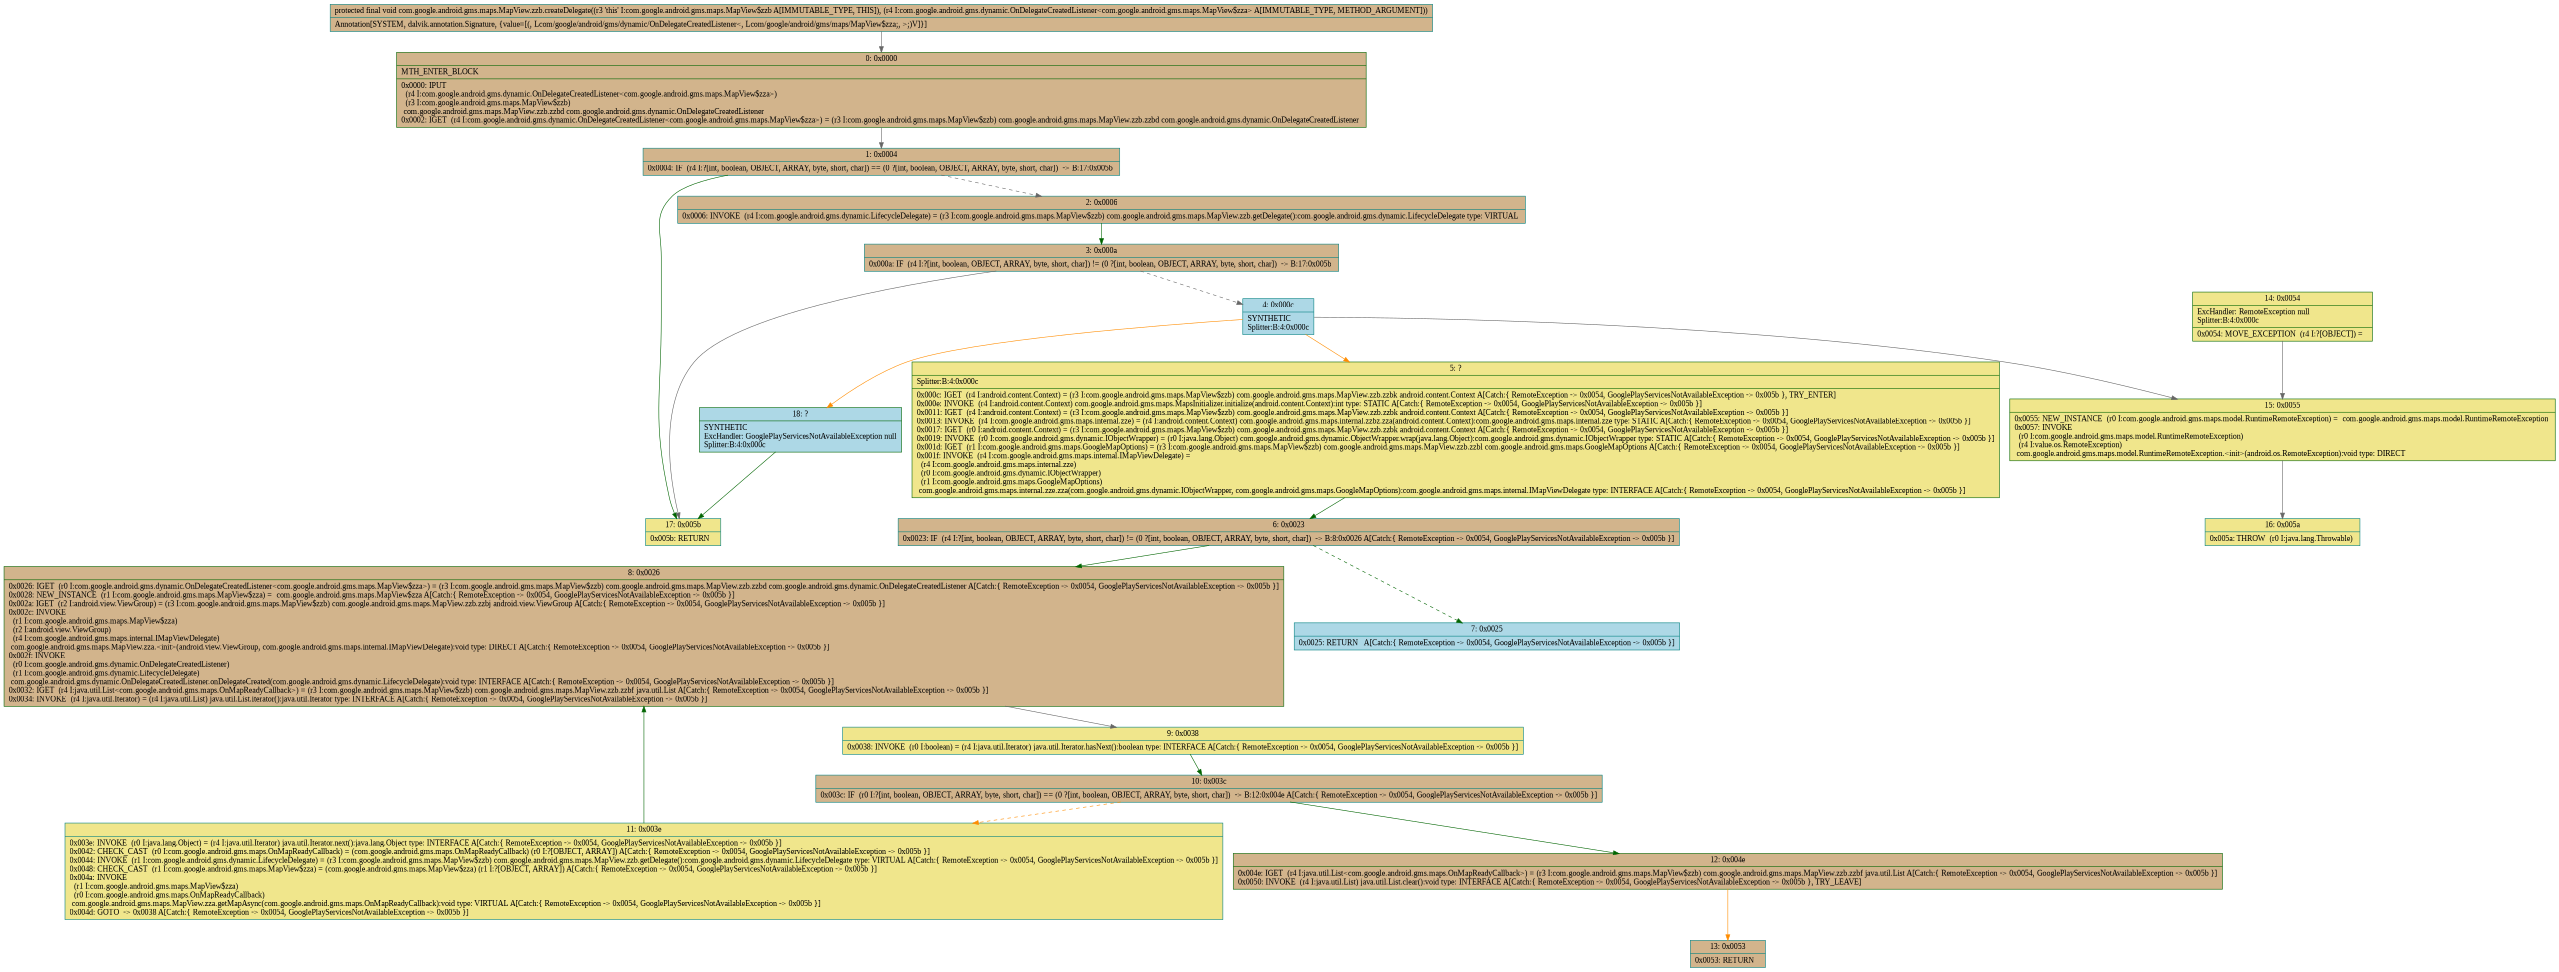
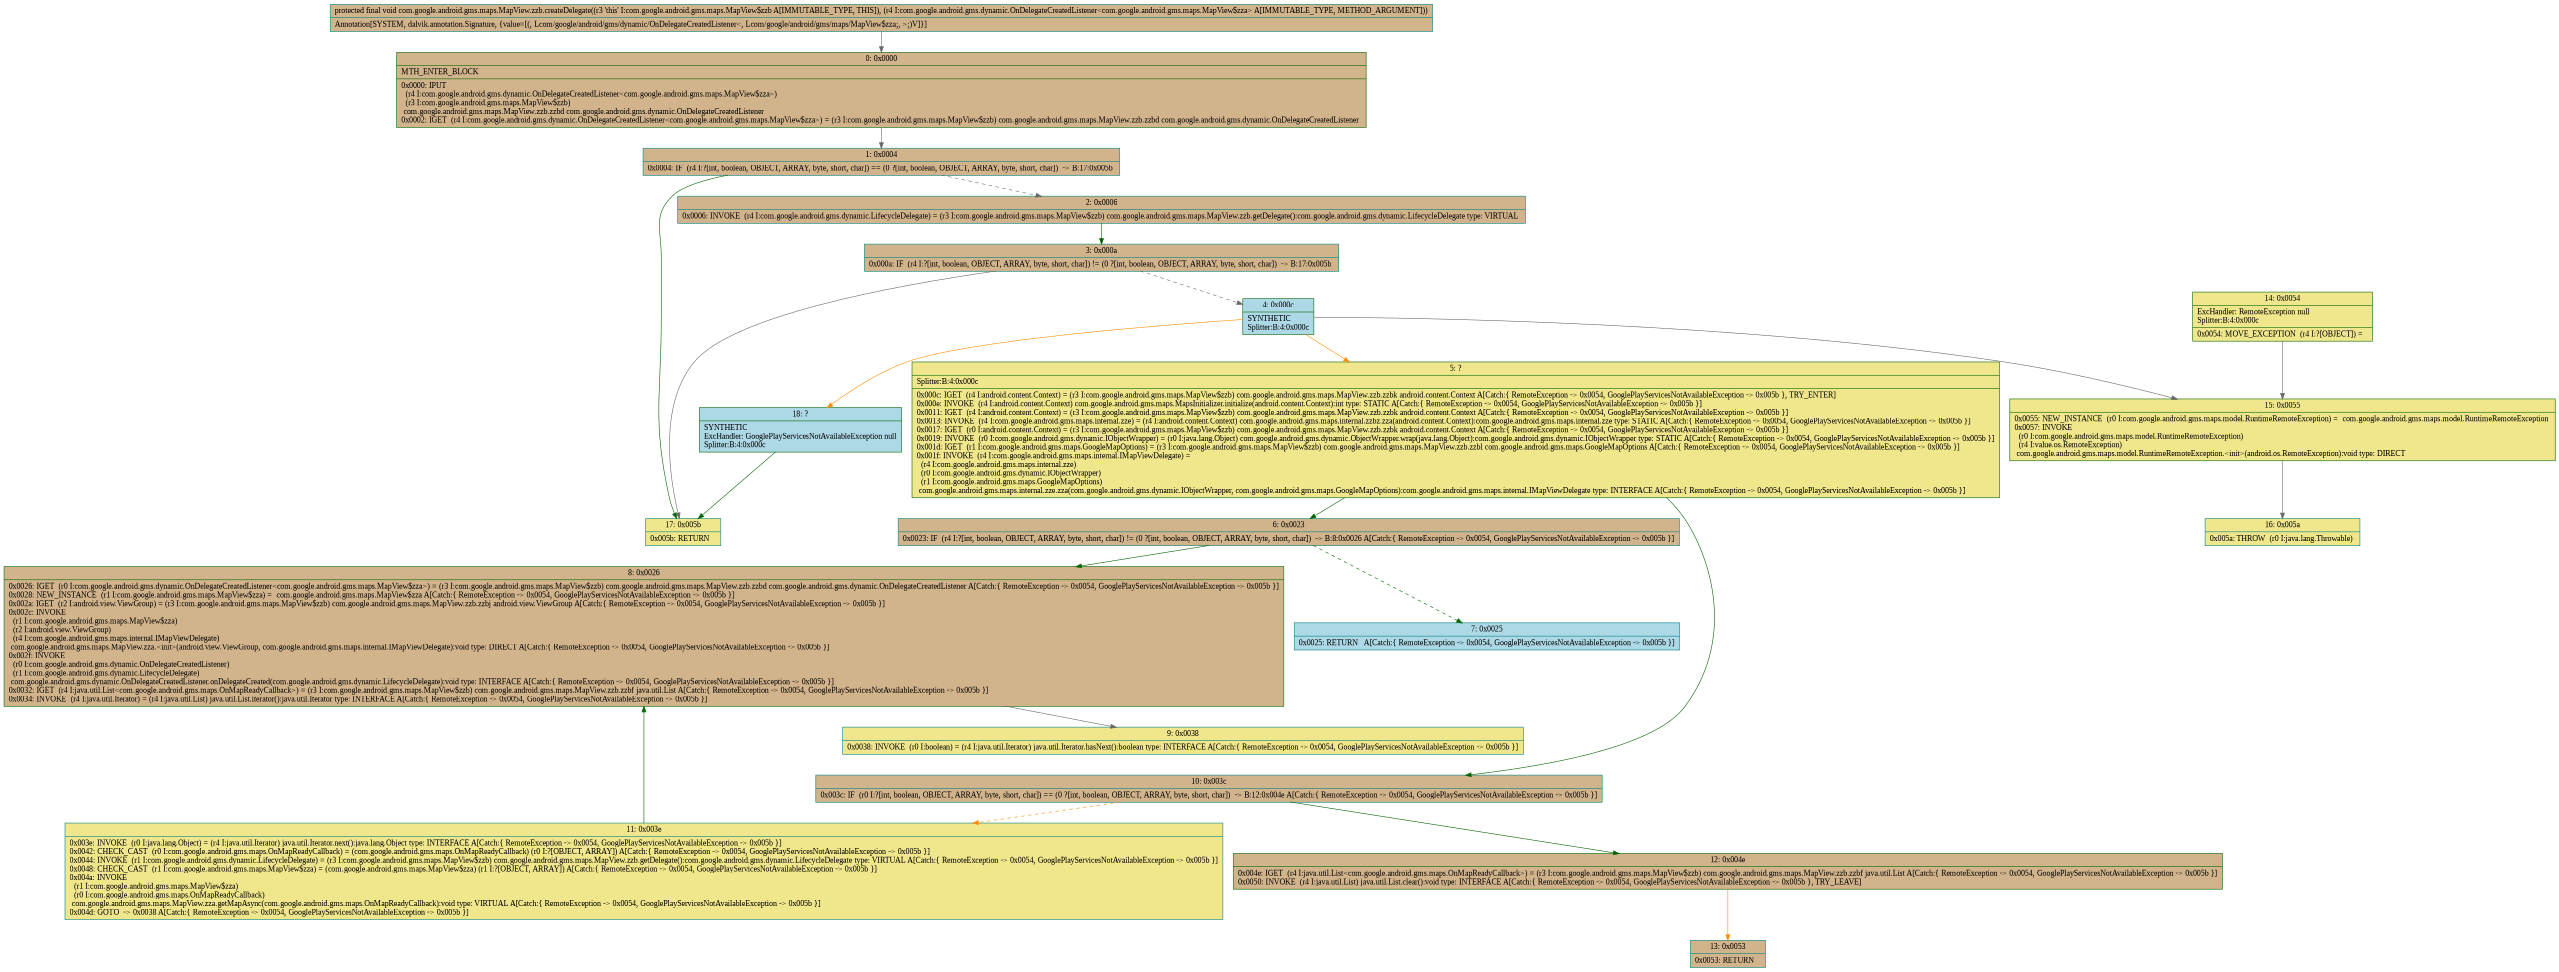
node "4: 0x000c": color teal -> darkgreen
edge "9: 0x0038" -> "10: 0x003c": now "5: ?" -> "10: 0x003c"
